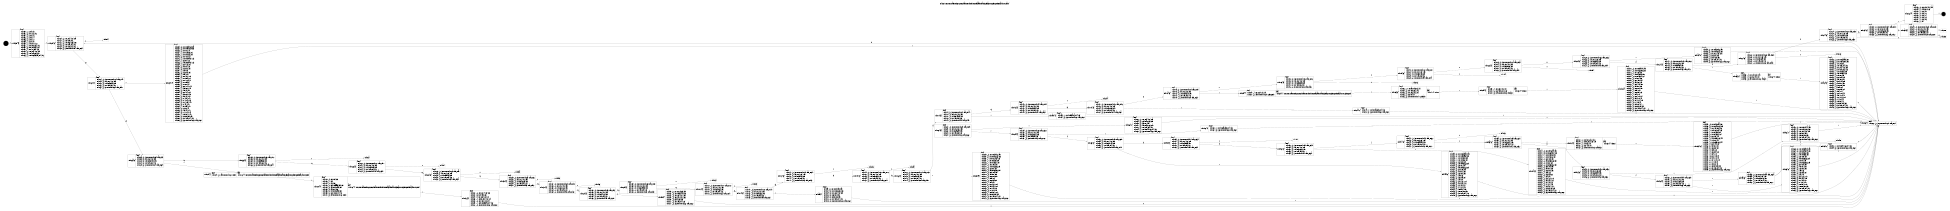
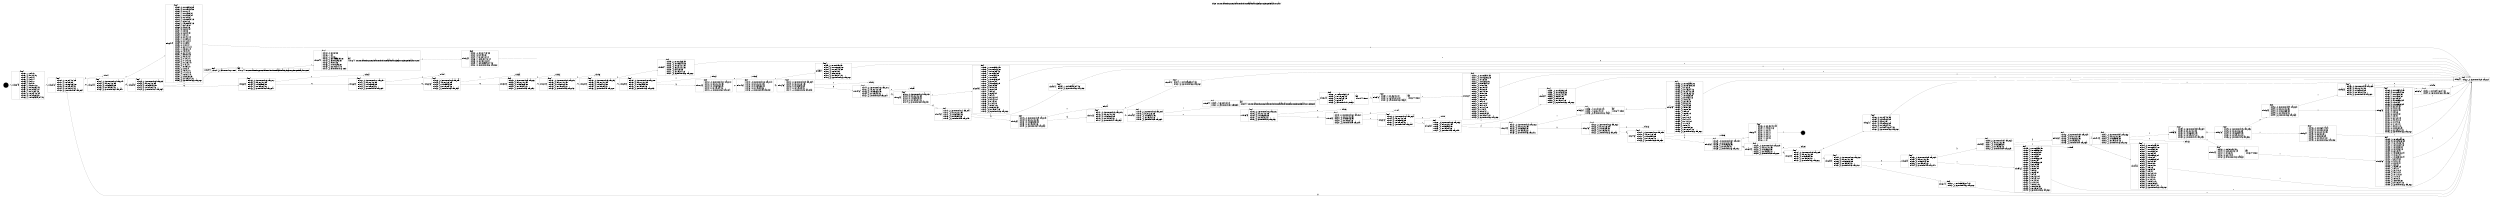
edge "0x4018ab [25]" -> "0x40203e": now "0x4018ab [25]" -> "0x4018c4 [25]"
